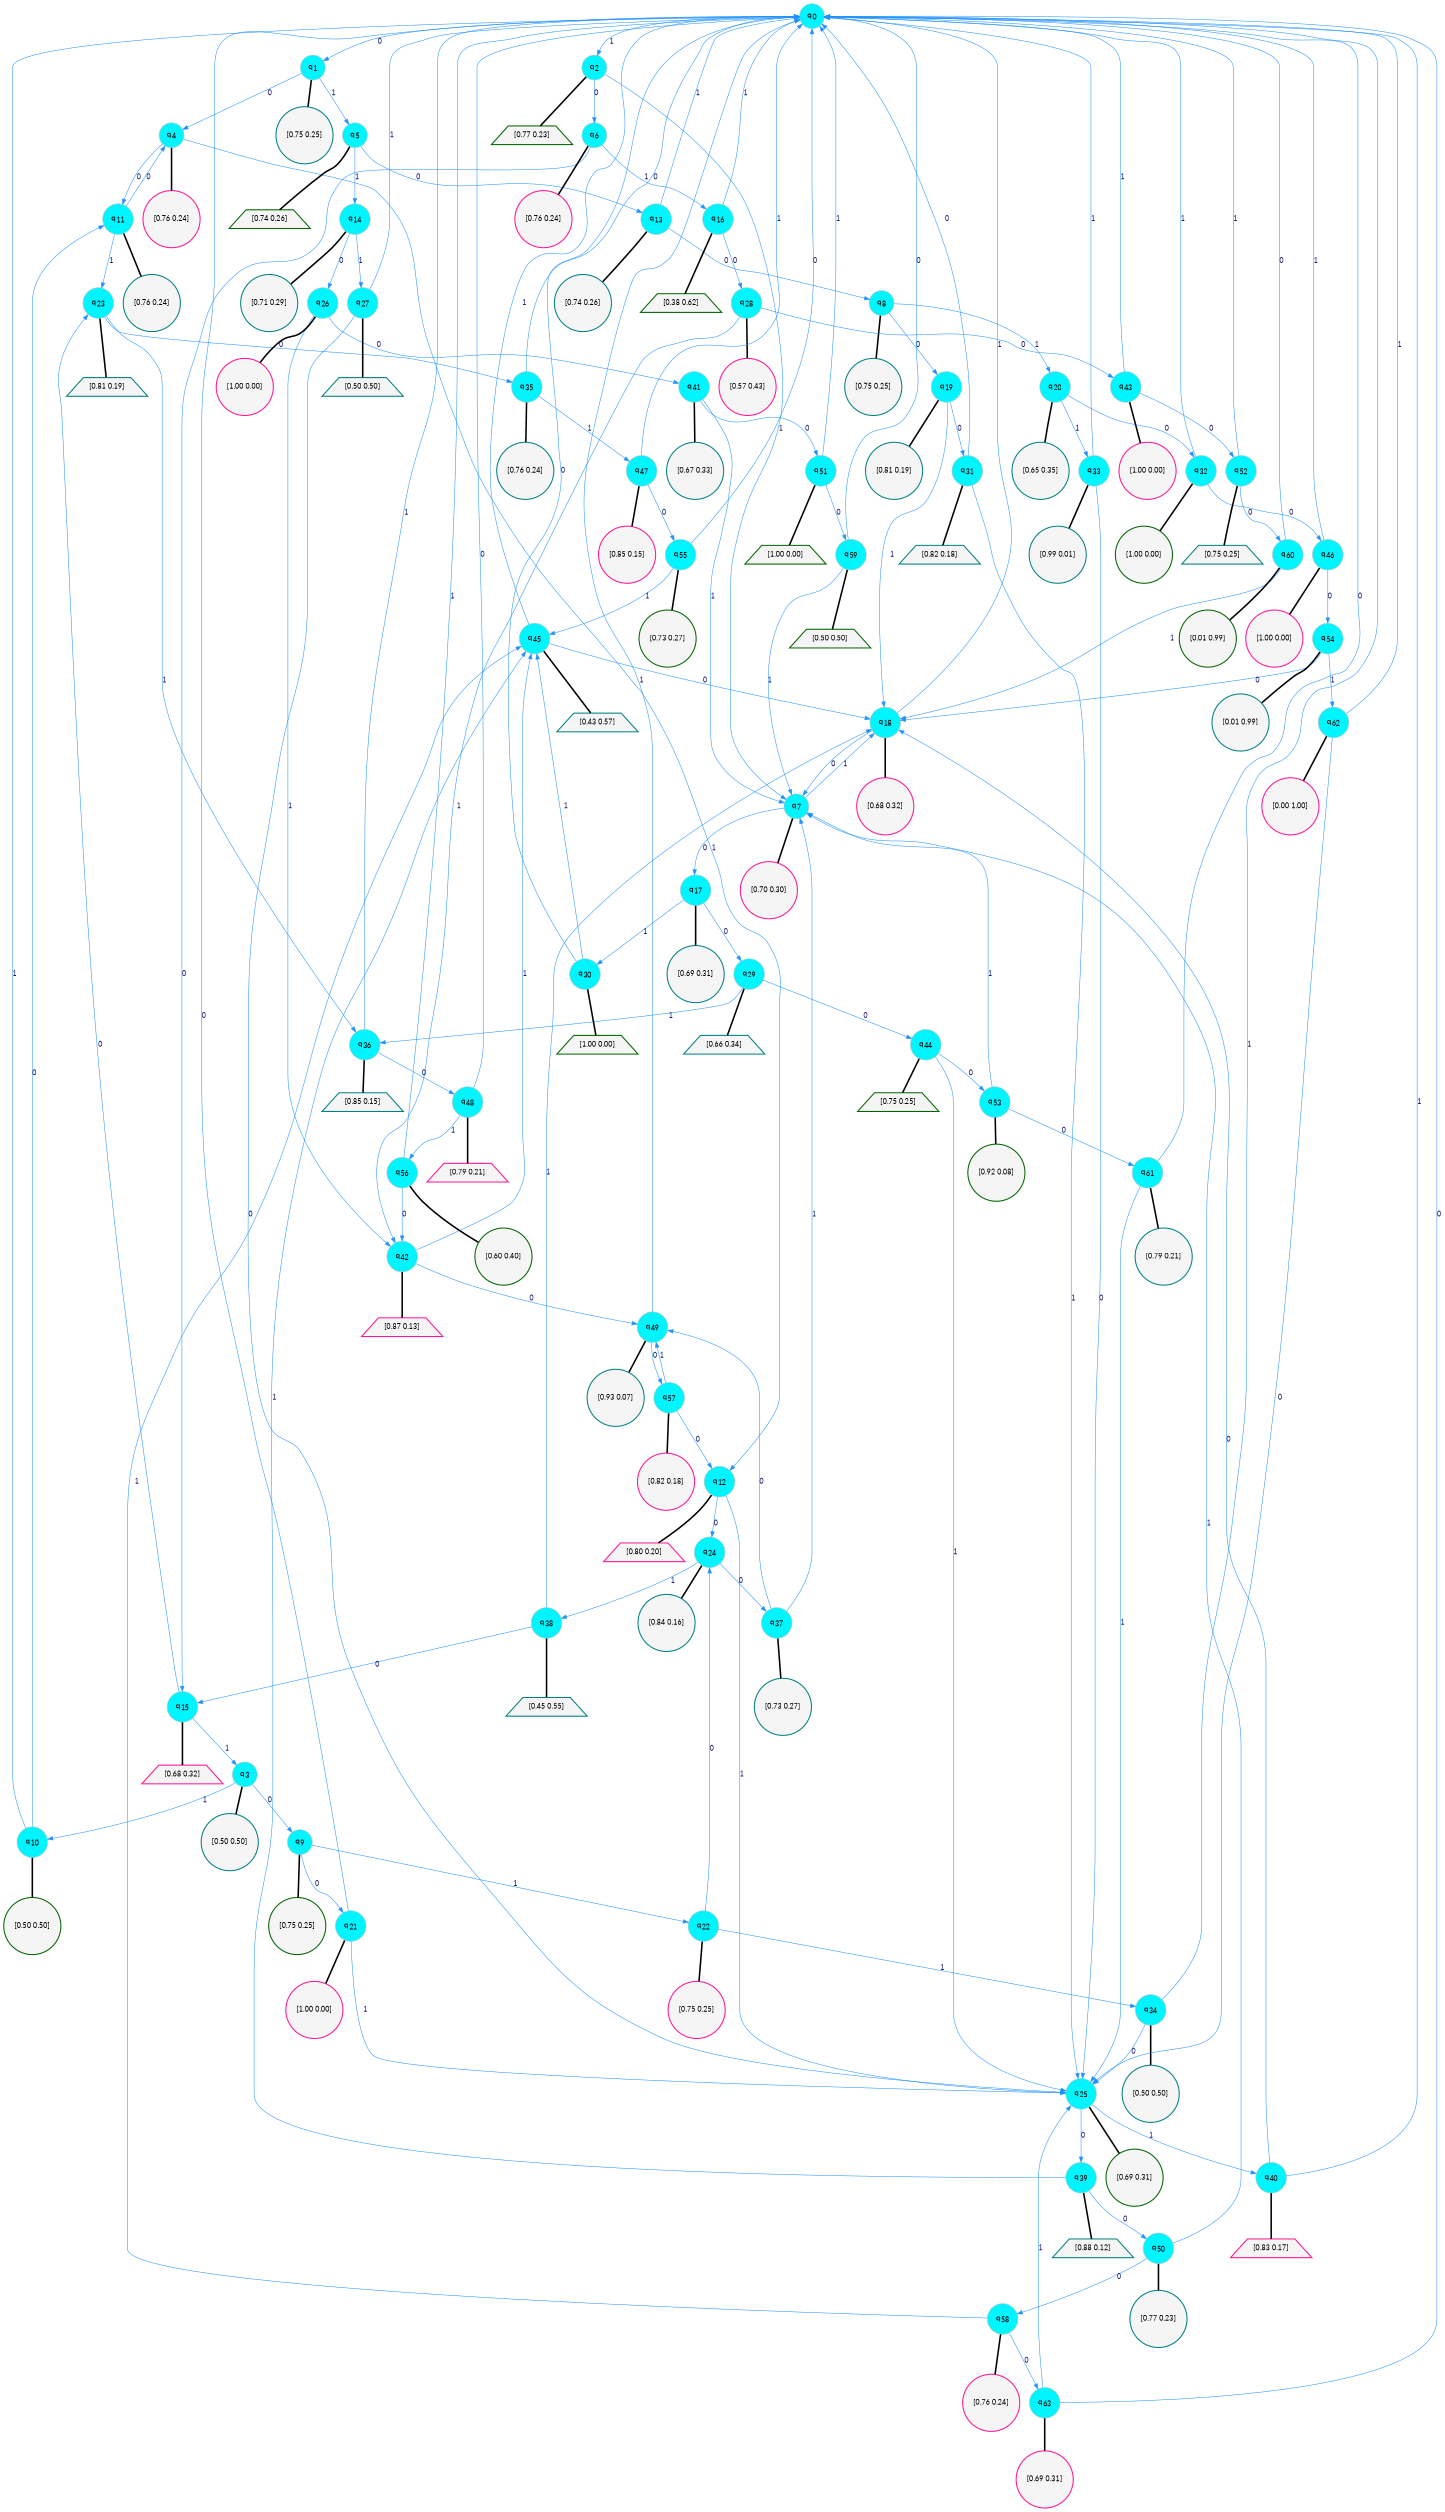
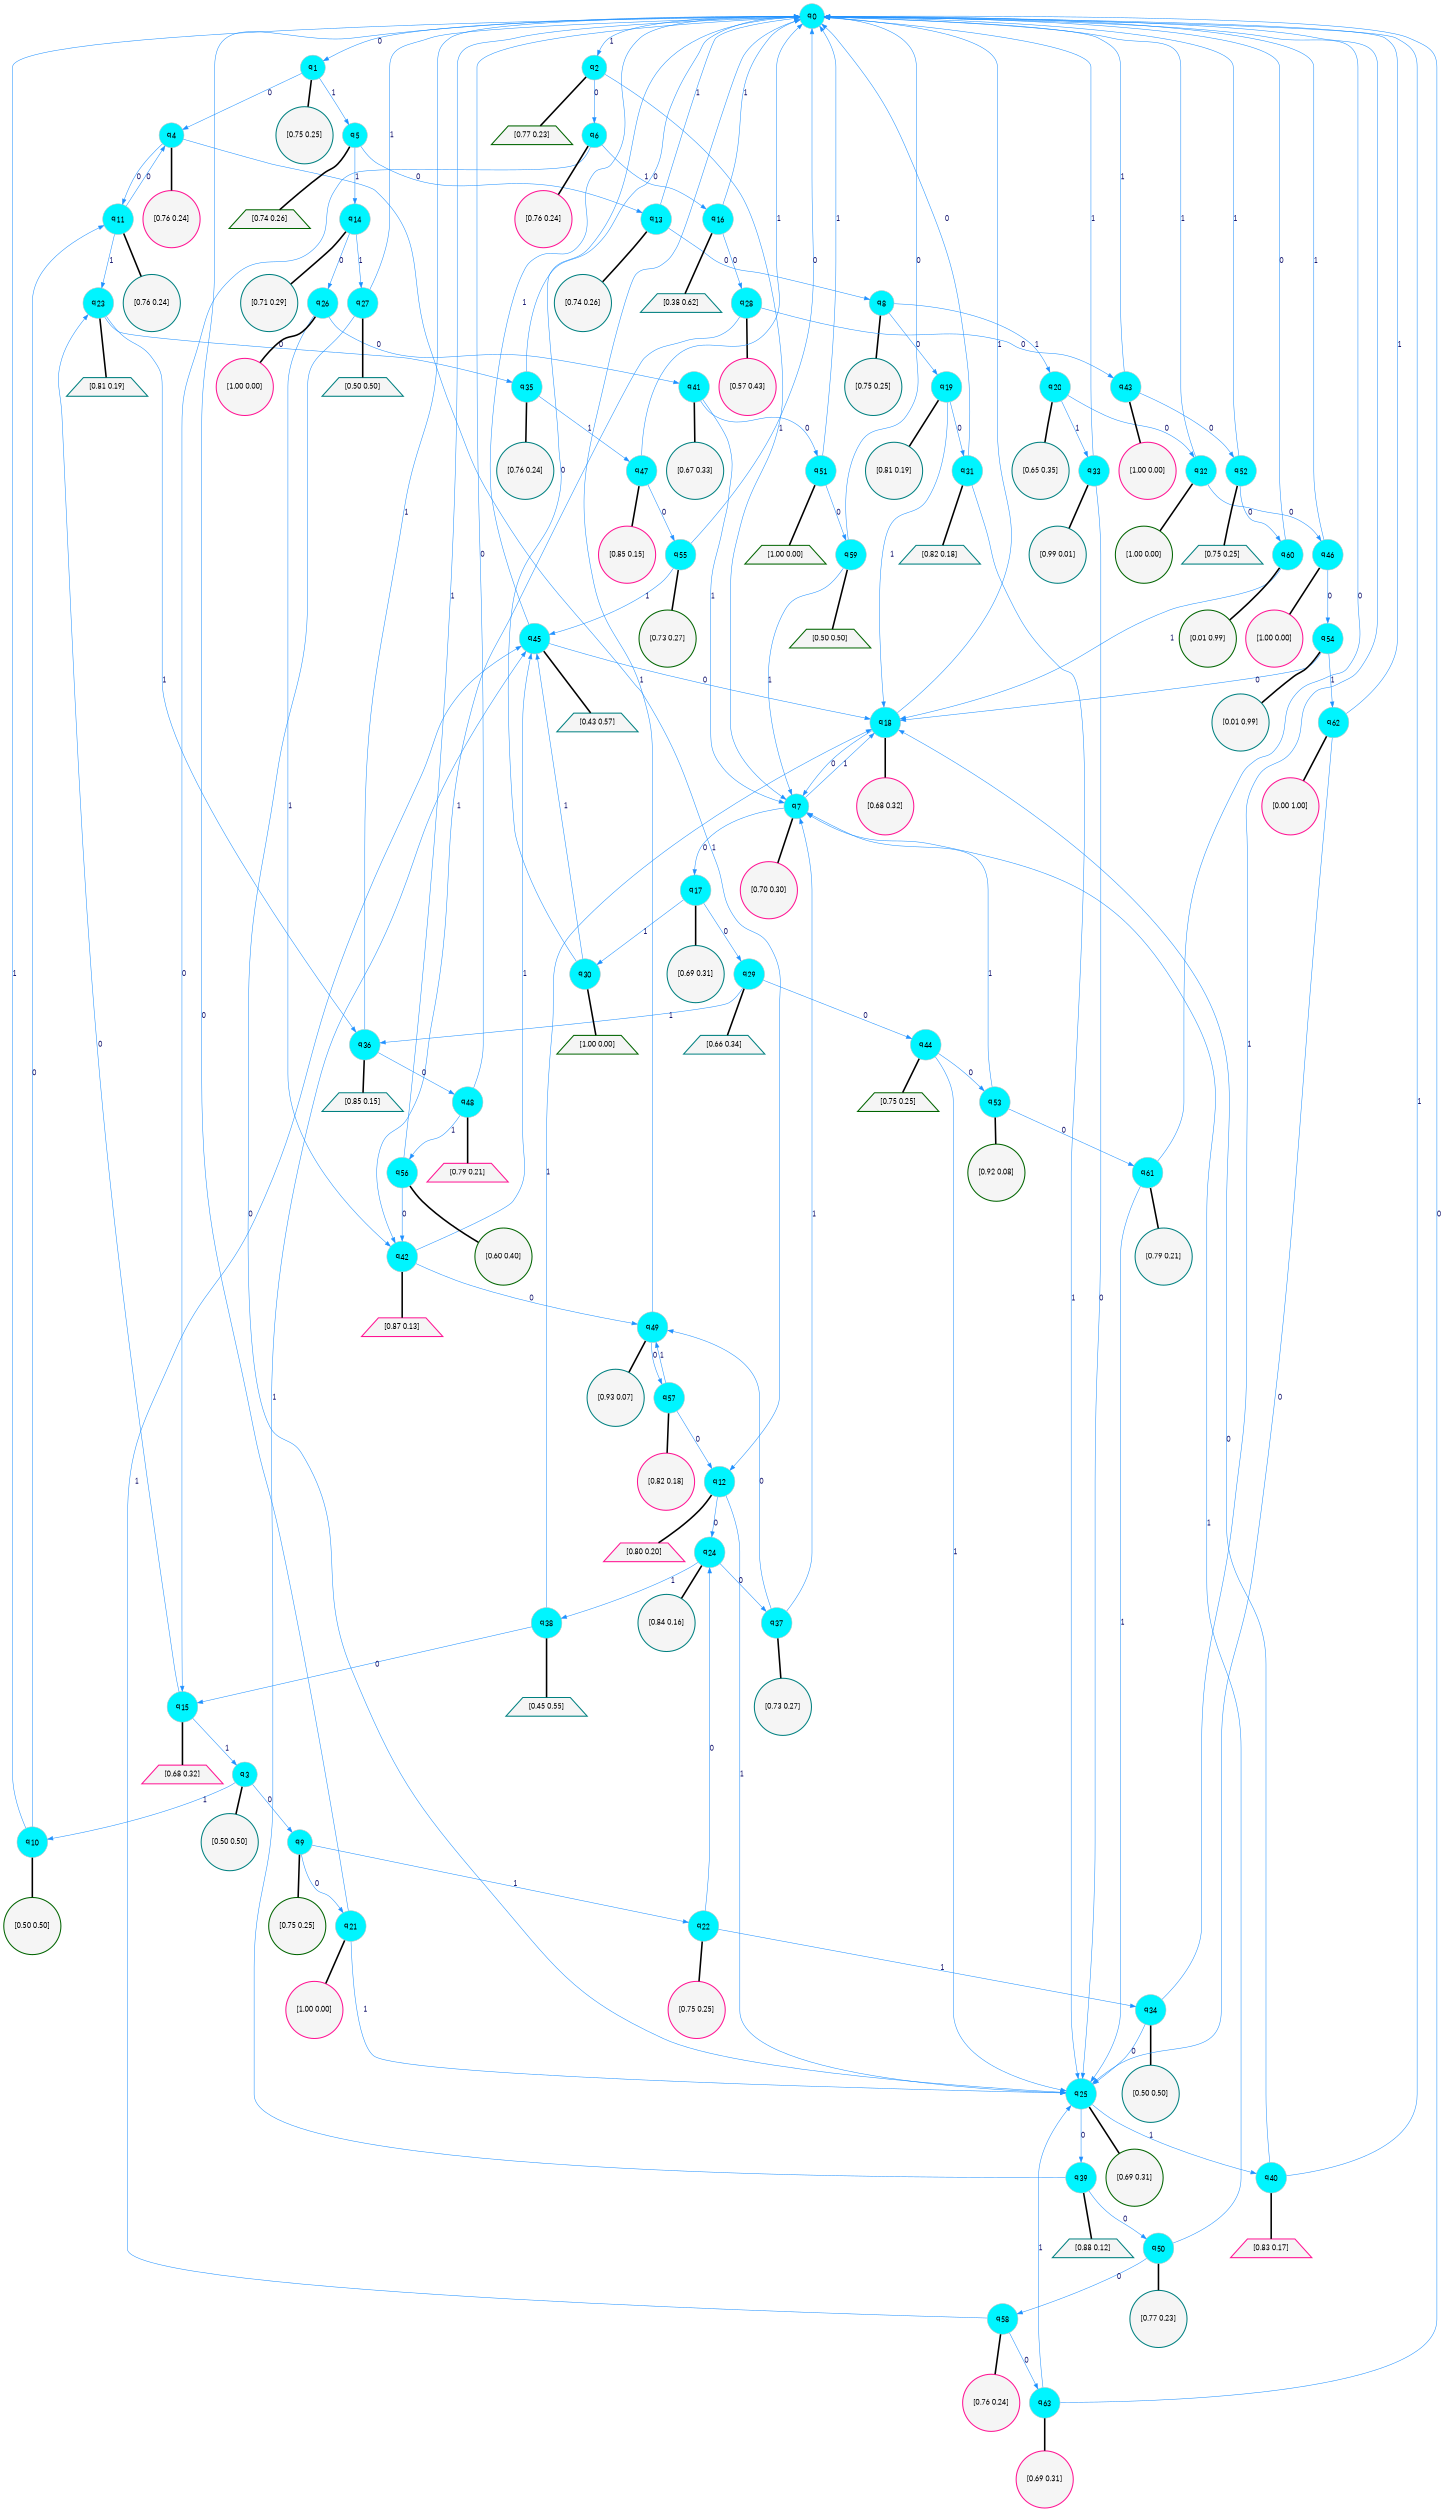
node "[0.38 0.62]": color darkgreen -> teal
